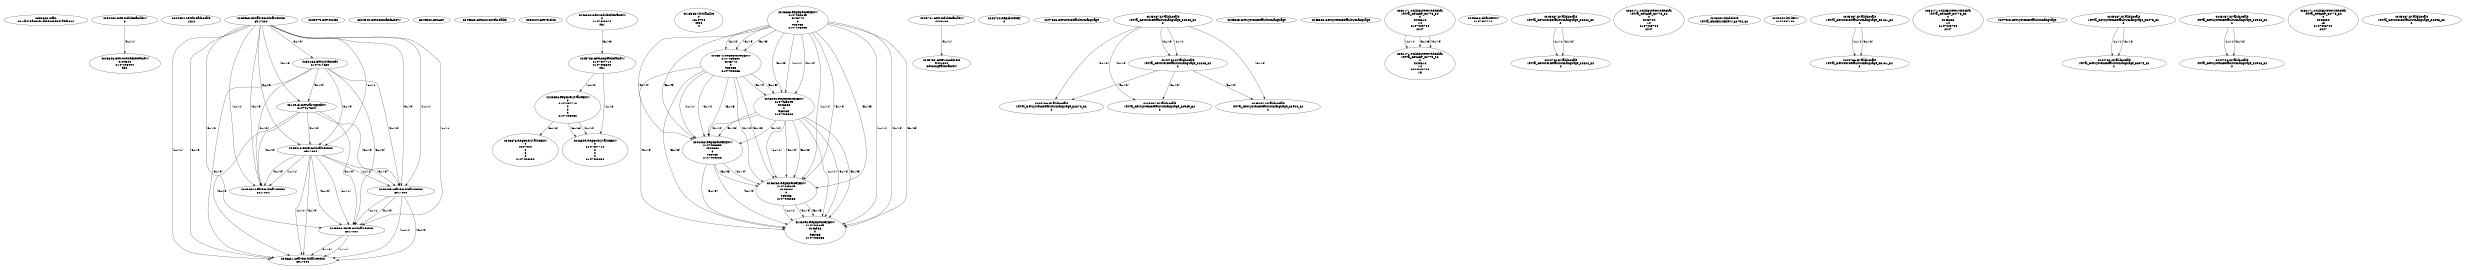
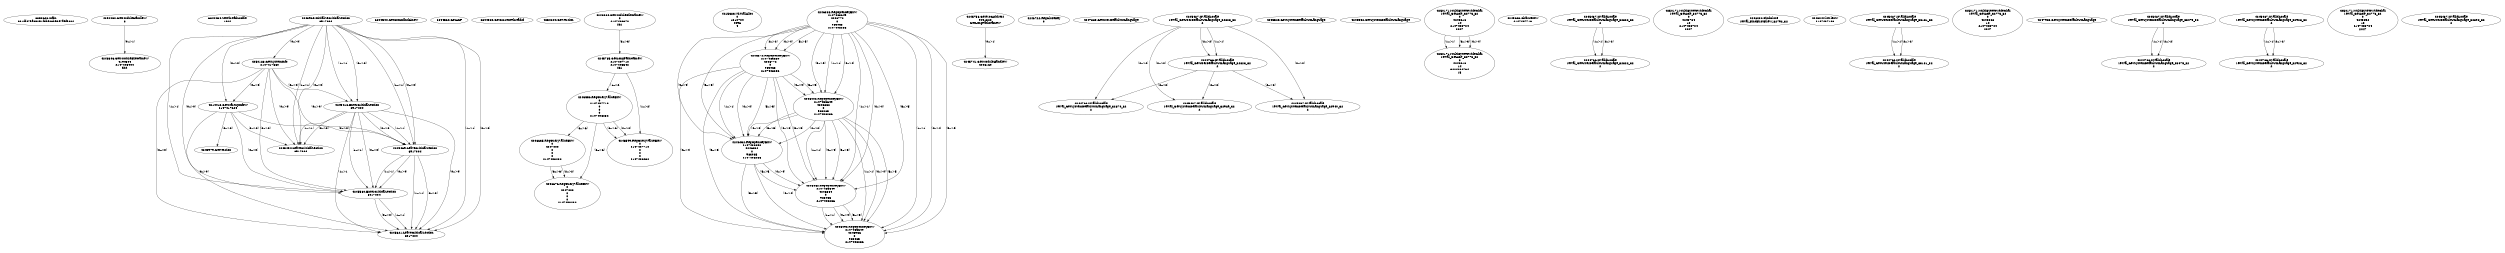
edge "4245741.GetModuleHandleW 4246160" -> "4245758.GetProcAddress 9441320 GetLongPathNameW": reversed
edge "4214413.GetStartupInfoW 2147417624" -> "4245418.EnterCriticalSection 6917004": now "4214413.GetStartupInfoW 2147417624" -> "4243979.GetVersion"
node "4246635.RegQueryValueExW 0 4247000 0 0 0 2147408232": added
